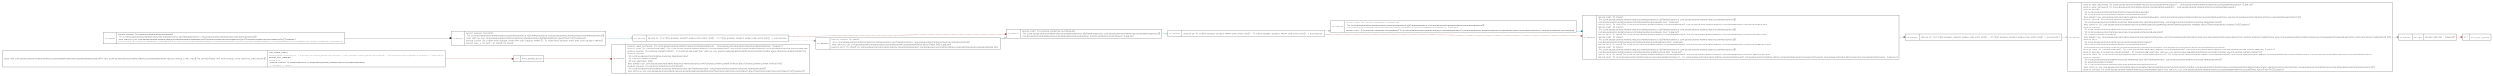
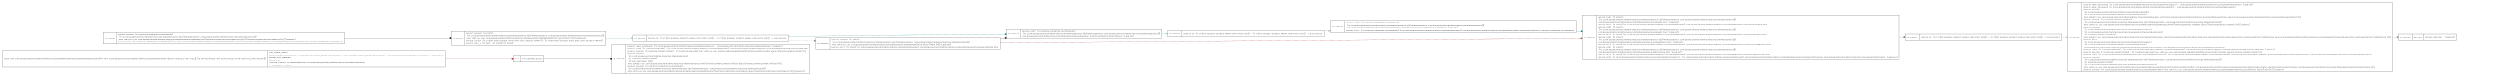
edge "22: 0x001e" -> "24: 0x0026": color brown -> teal
edge "25: 0x0028" -> "27: 0x002e": now "23: 0x0020" -> "27: 0x002e"
node "17: ?": removed
edge "23: 0x0020" -> "24: 0x0026": arrowhead onormal -> box
edge "16: ?" -> "18: 0x0000": color brown -> black
